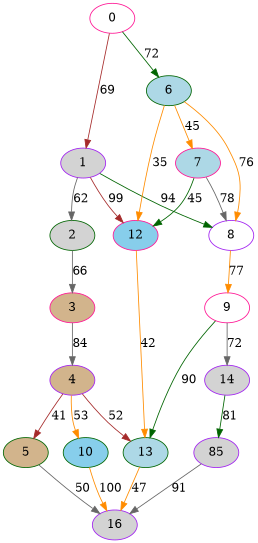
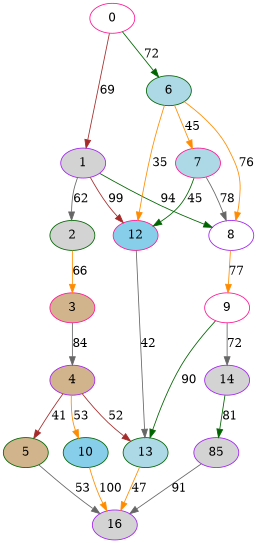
edge "2" -> "3": color gray40 -> darkorange
edge "12" -> "13": color darkorange -> gray40
edge "5" -> "16": label "50" -> "53"
